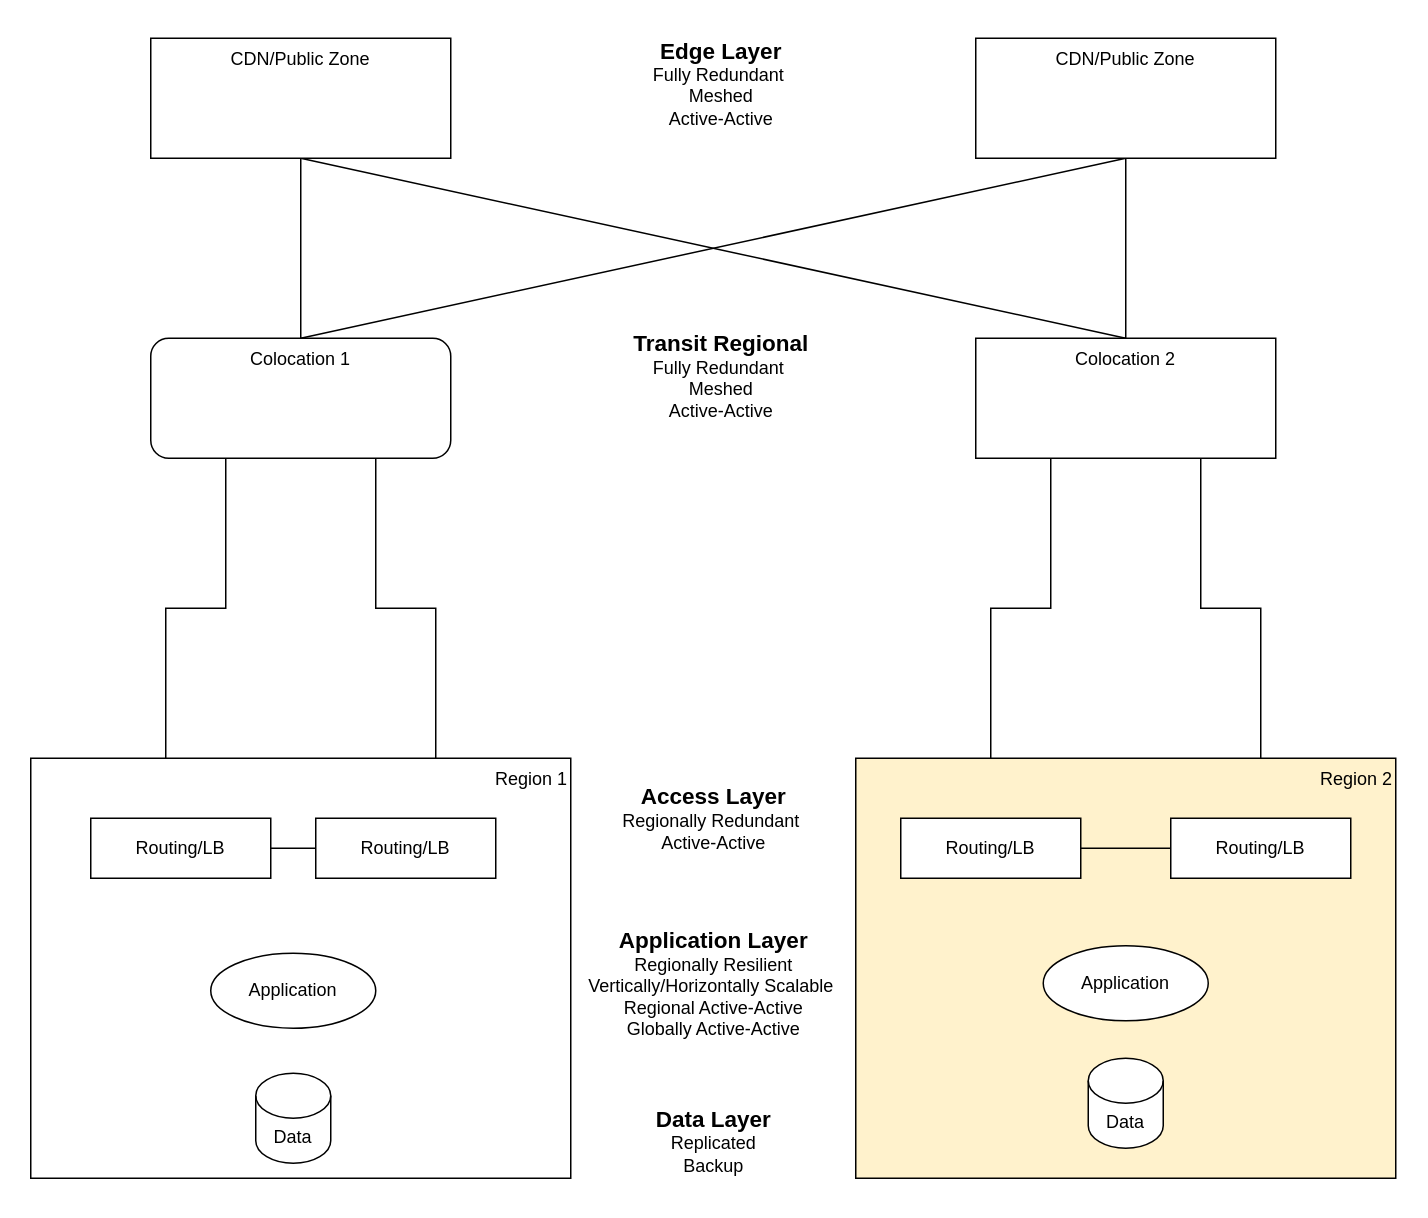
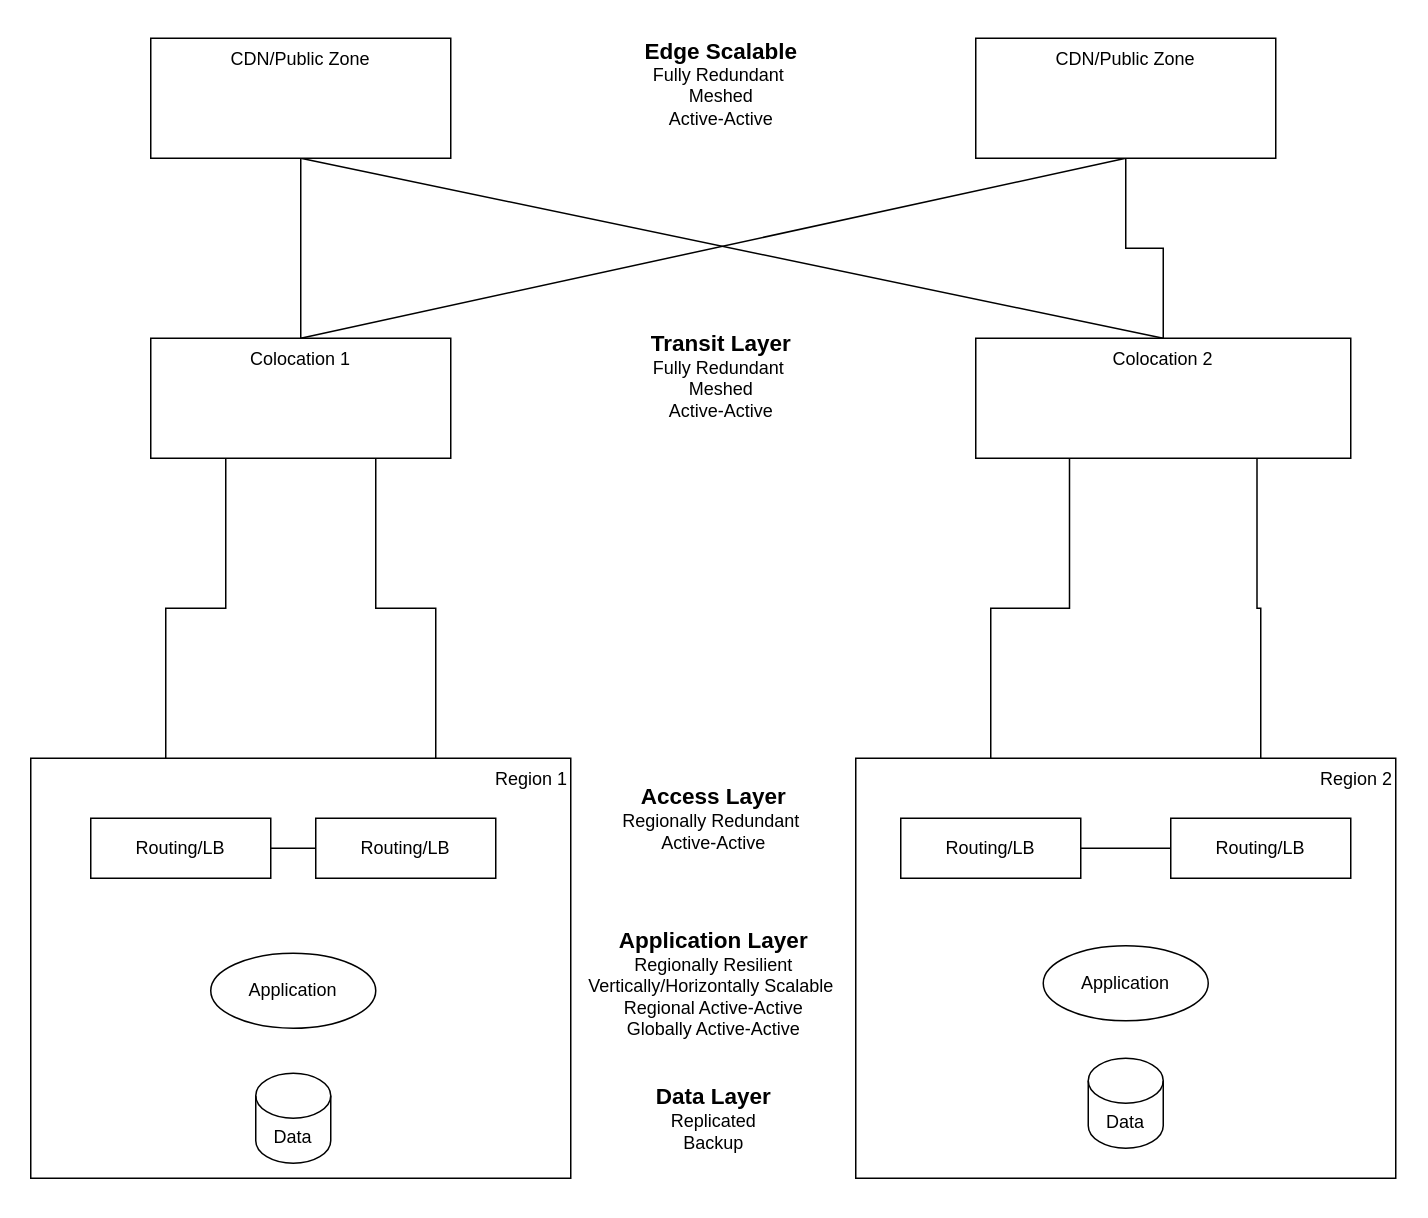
node "Edge Layer Fully Redundant Meshed Active-Active": label "Edge Layer Fully Redundant Meshed Active-Active" -> "Edge Scalable Fully Redundant Meshed Active-Active"
node "Transit Regional Fully Redundant Meshed Active-Active": label "Transit Regional Fully Redundant Meshed Active-Active" -> "Transit Layer Fully Redundant Meshed Active-Active"
node "Colocation 1": shape rounded rectangle -> rectangle
node "Colocation 2": size 300x120 -> 375x120
node "Region 2": fillcolor #fff2cc -> #ffffff
node "Data Layer Replicated Backup": moved (713, 1141) -> (713, 1118)
